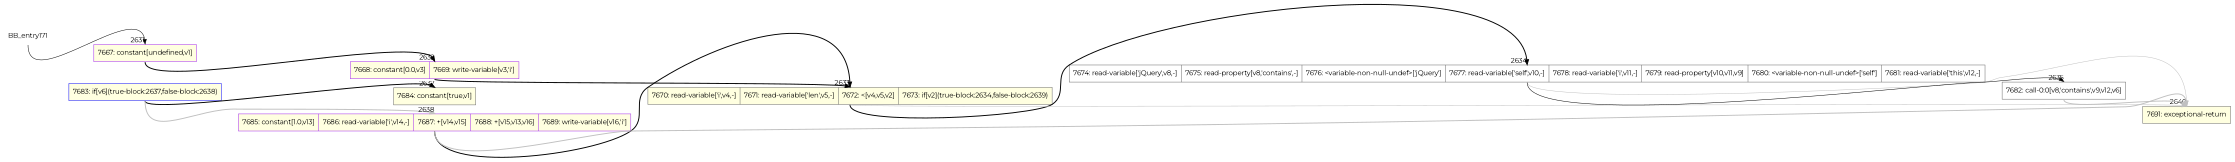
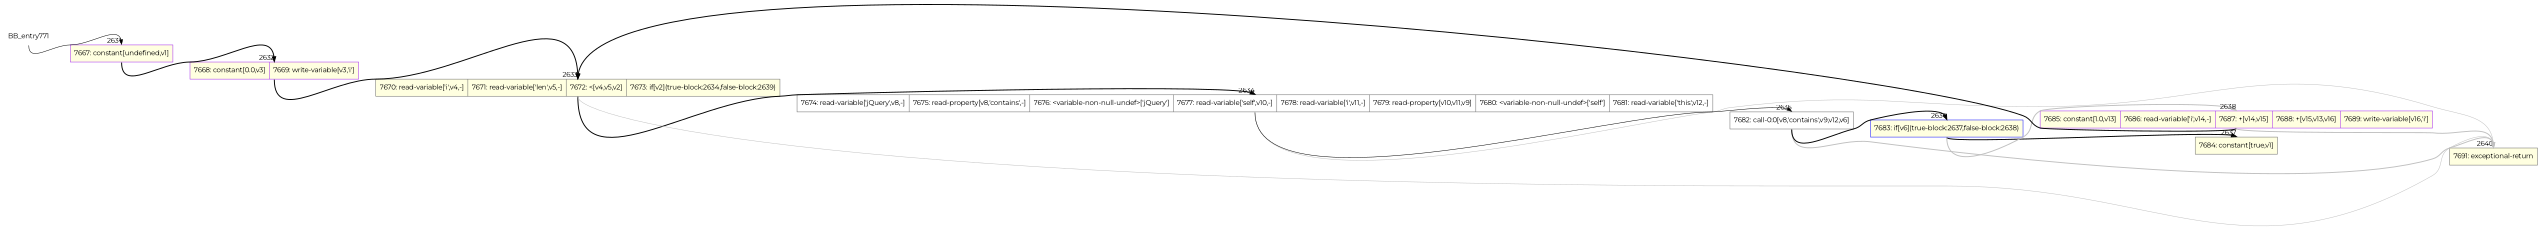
node "BB_entry171": label "BB_entry171" -> "BB_entry771"
edge "7682: call-0:0[v8,'contains',v9,v12,v6]" -> "7683: if[v6](true-block:2637,false-block:2638)": added
